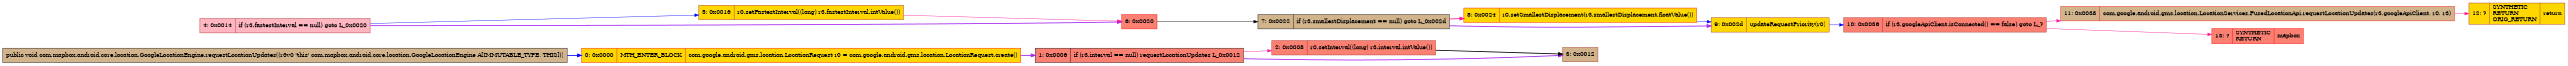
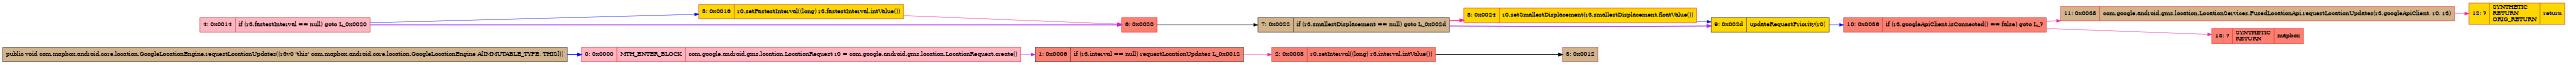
node "9: 0x002d": color brown -> black
node "0: 0x0000": fillcolor gold -> lightpink
edge "0: 0x0000" -> "1: 0x0006": style bold -> solid
edge "1: 0x0006" -> "3: 0x0012": removed
